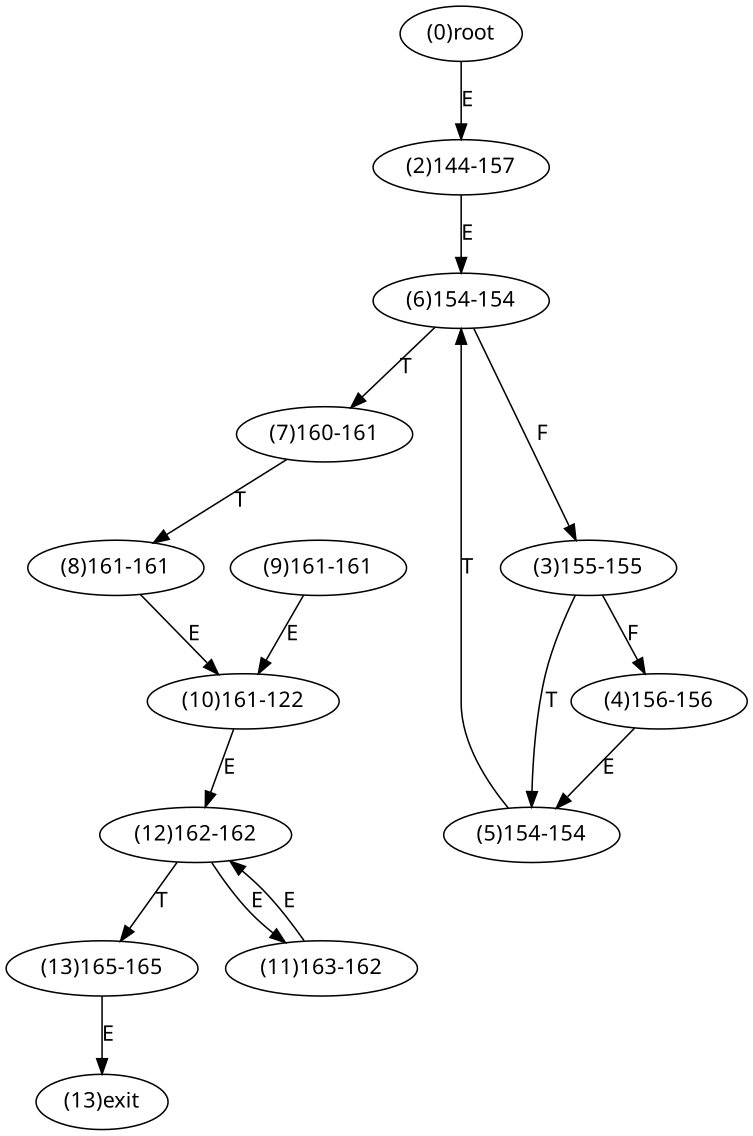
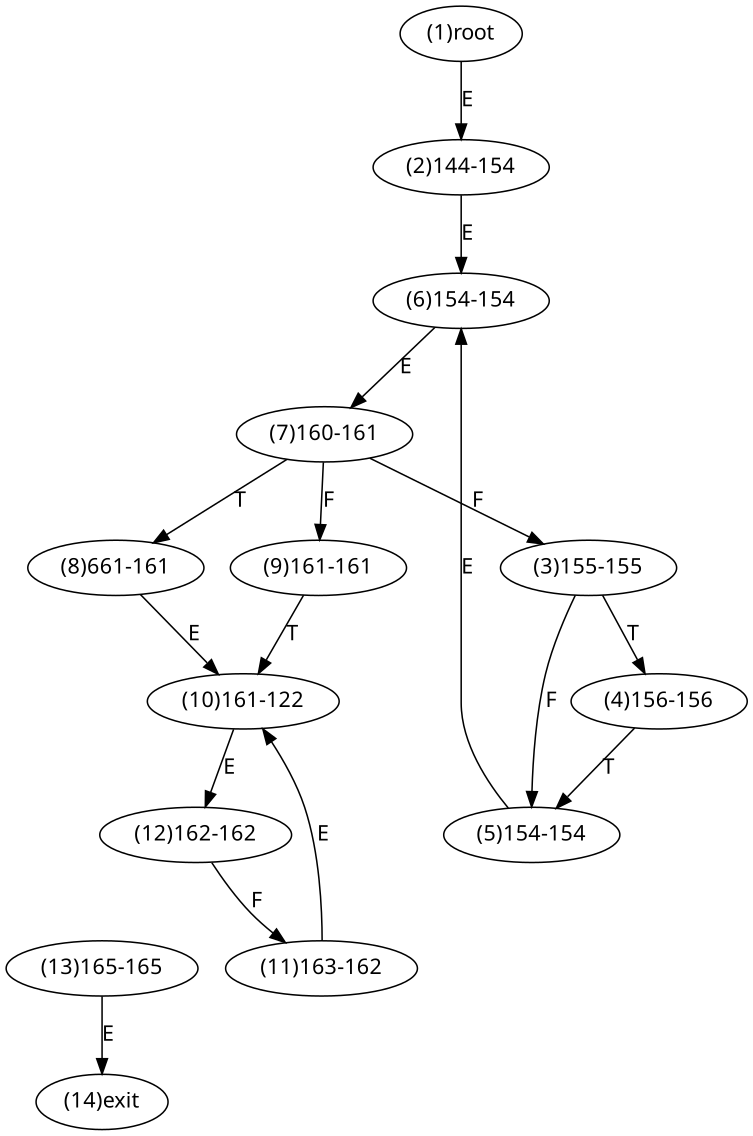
node "(0)root": label "(0)root" -> "(1)root"
node "(2)144-157": label "(2)144-157" -> "(2)144-154"
edge "(6)154-154" -> "(7)160-161": label "T" -> "E"
edge "(6)154-154" -> "(3)155-155": now "(7)160-161" -> "(3)155-155"
edge "(7)160-161" -> "(9)161-161": added, label "F"
node "(8)161-161": label "(8)161-161" -> "(8)661-161"
edge "(5)154-154" -> "(6)154-154": label "T" -> "E"
edge "(9)161-161" -> "(10)161-122": label "E" -> "T"
edge "(3)155-155" -> "(4)156-156": label "F" -> "T"
edge "(3)155-155" -> "(5)154-154": label "T" -> "F"
edge "(4)156-156" -> "(5)154-154": label "E" -> "T"
edge "(12)162-162" -> "(13)165-165": removed, label "T"
edge "(12)162-162" -> "(11)163-162": label "E" -> "F"
edge "(11)163-162" -> "(12)162-162": now "(11)163-162" -> "(10)161-122"
node "(13)exit": label "(13)exit" -> "(14)exit"
